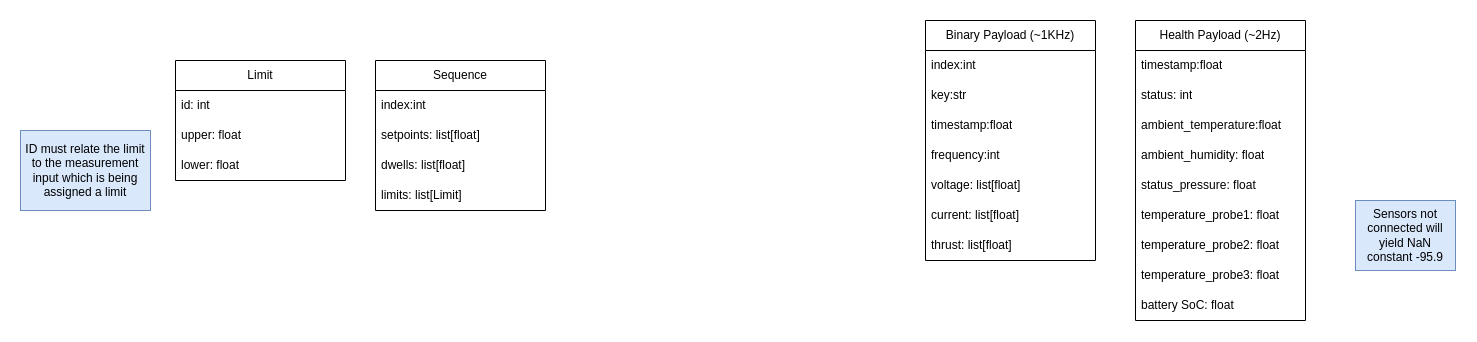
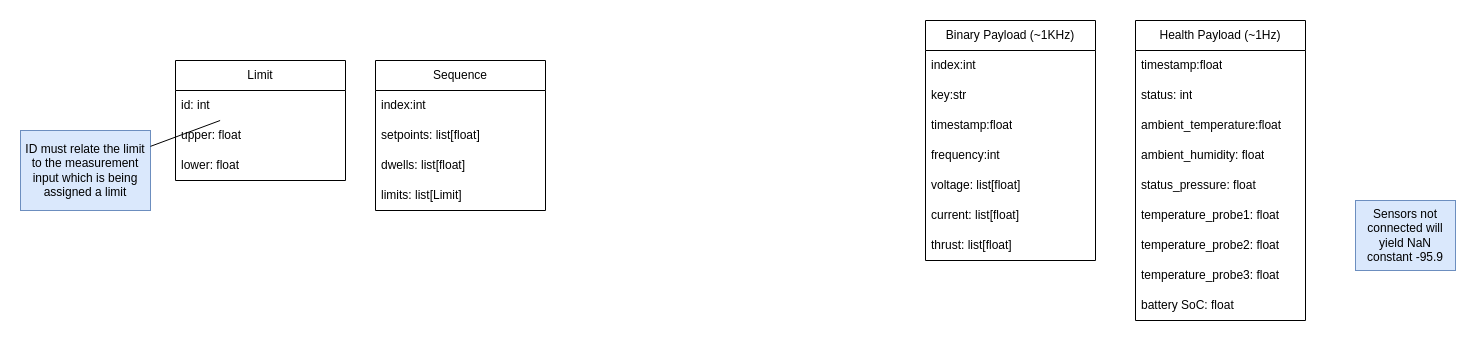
node "Health Payload (~2Hz)": label "Health Payload (~2Hz)" -> "Health Payload (~1Hz)"
edge "id: int" -- "ID must relate the limit to the measurement input which is being assigned a limit": added
